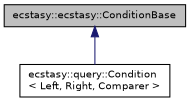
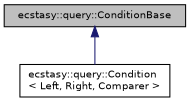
node "ecstasy::ecstasy::ConditionBase": label "ecstasy::ecstasy::ConditionBase" -> "ecstasy::query::ConditionBase"
